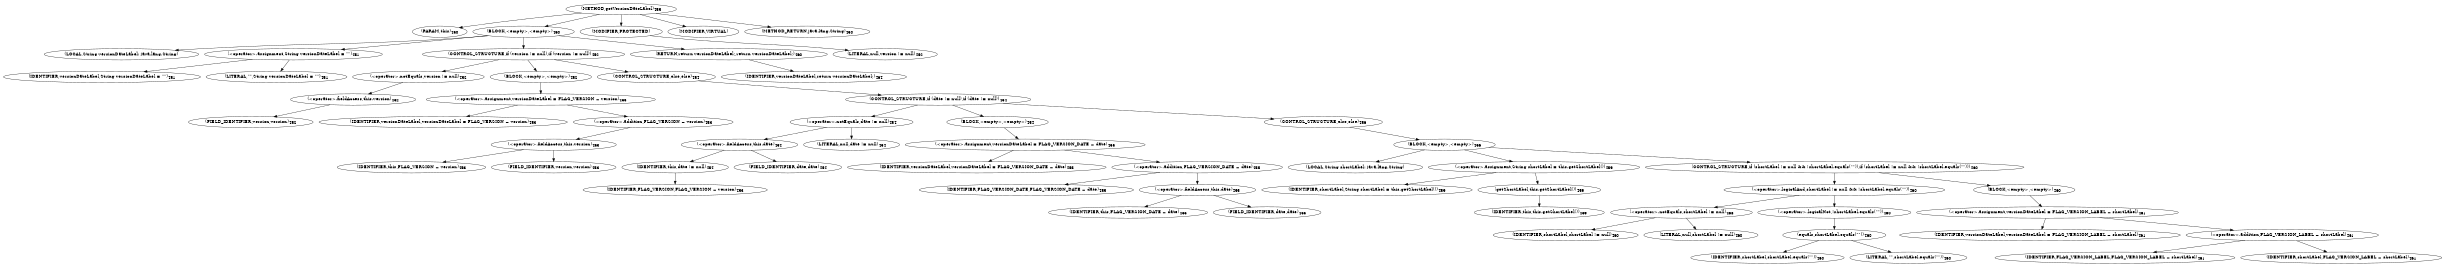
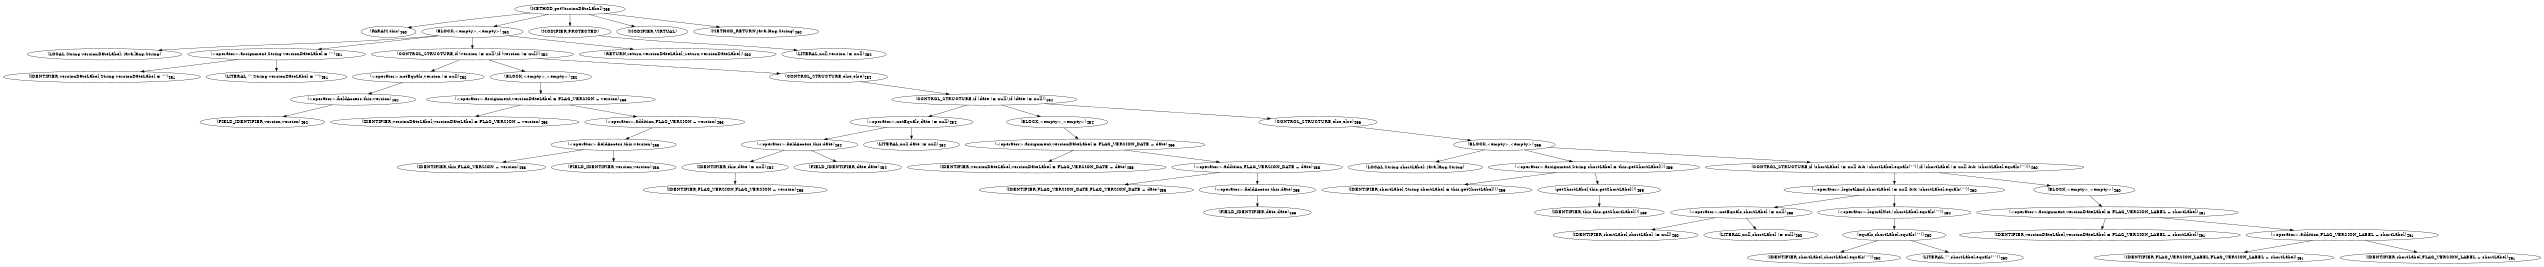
node "(IDENTIFIER,versionDateLabel,return versionDateLabel;)": removed
node "(IDENTIFIER,this,FLAG_VERSION_DATE + date)": removed
